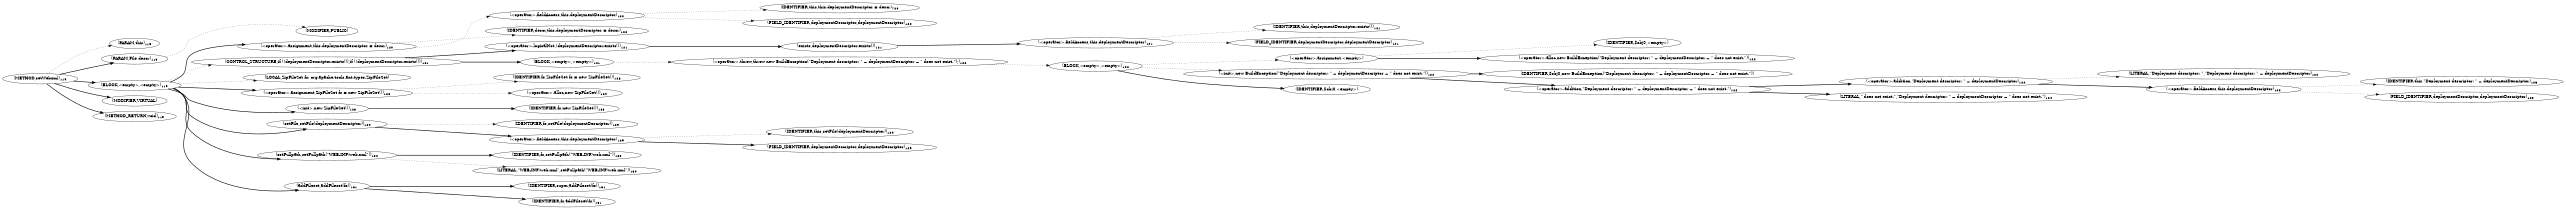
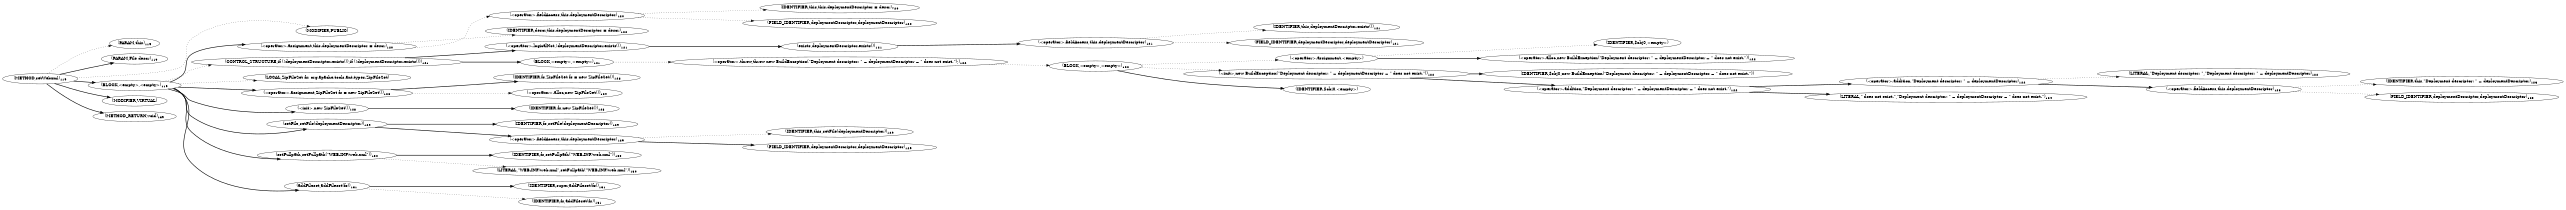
edge "(PARAM,File descr)" -> "(MODIFIER,PUBLIC)": now "(METHOD,setWebxml)" -> "(MODIFIER,PUBLIC)"
edge "(<operator>.assignment,ZipFileSet fs = new ZipFileSet())" -> "(IDENTIFIER,fs,ZipFileSet fs = new ZipFileSet())": style dotted -> bold
node "(METHOD_RETURN,void)": text "119" -> "139"
edge "(setFile,setFile(deploymentDescriptor))" -> "(IDENTIFIER,fs,setFile(deploymentDescriptor))": style dotted -> bold
edge "(addFileset,addFileset(fs))" -> "(IDENTIFIER,fs,addFileset(fs))": style bold -> dotted
